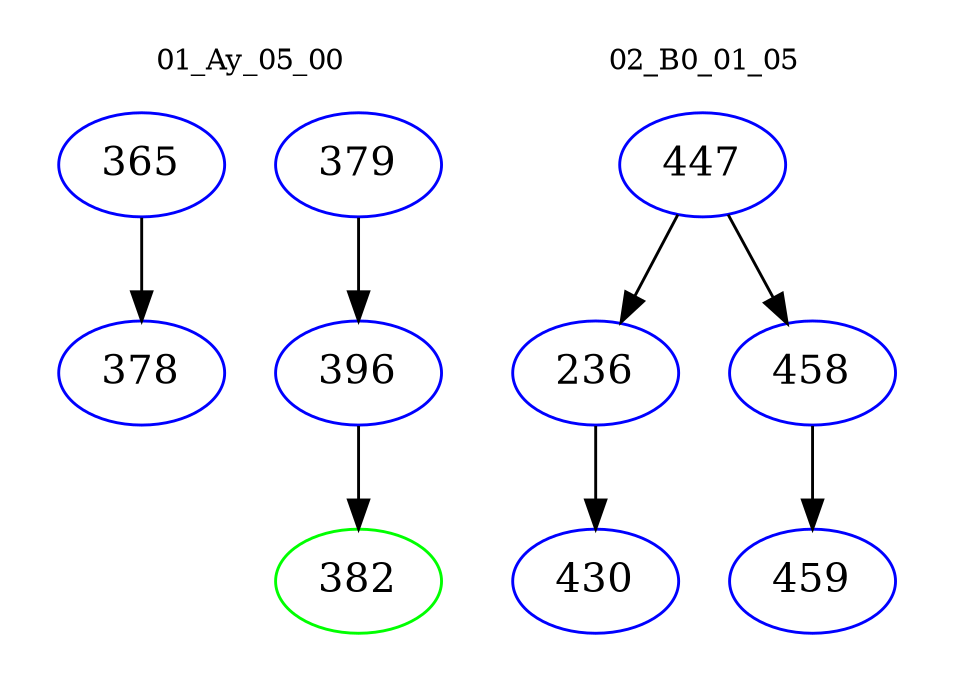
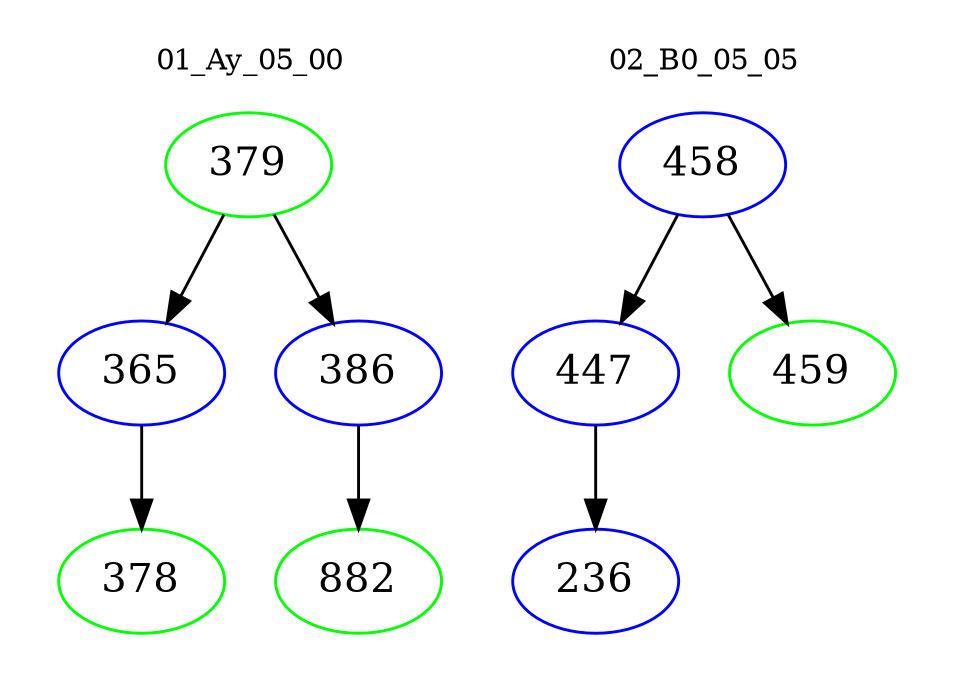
cluster "02_B0_01_05": label "02_B0_01_05" -> "02_B0_05_05"
node "379": color blue -> green
edge "379" -> "365": added
edge "447" -> "458": reversed
node "378": color blue -> green
node "396": label "396" -> "386"
node "382": label "382" -> "882"
node "430": removed
node "459": color blue -> green
